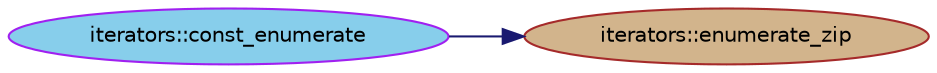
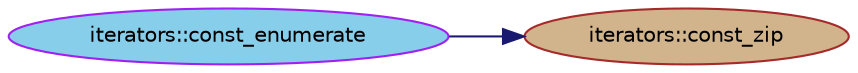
node "iterators::enumerate_zip": label "iterators::enumerate_zip" -> "iterators::const_zip"
